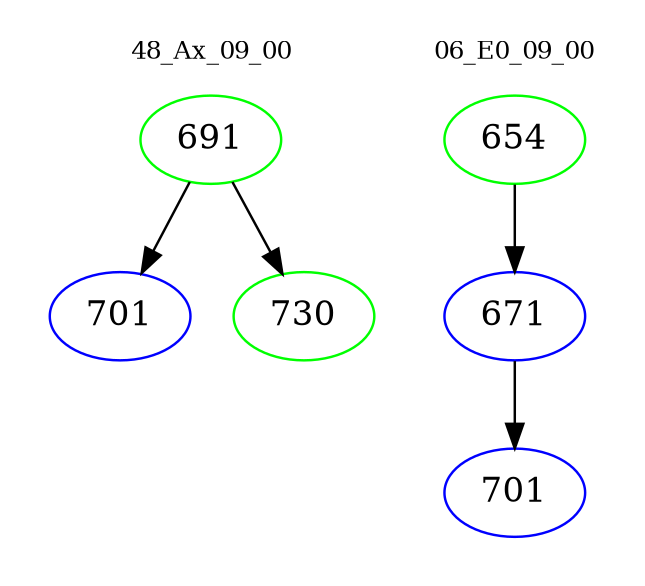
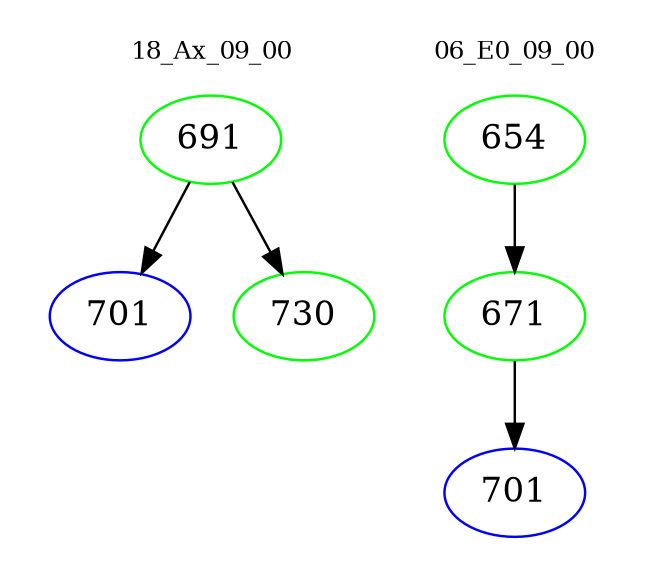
cluster "48_Ax_09_00": label "48_Ax_09_00" -> "18_Ax_09_00"
node "671": color blue -> green
